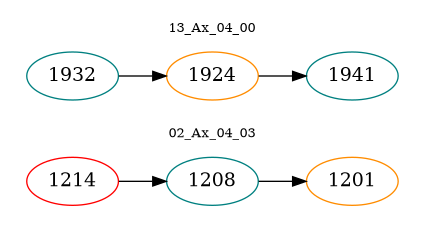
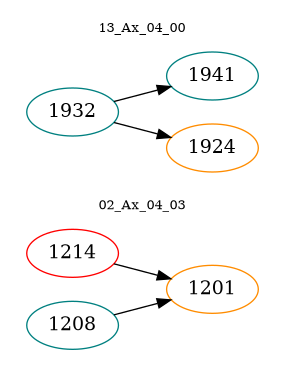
edge "1924" -> "1941": now "1932" -> "1941"
edge "1214" -> "1208": now "1214" -> "1201"
